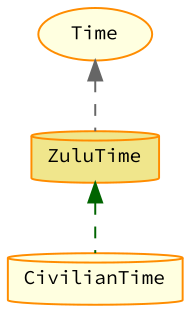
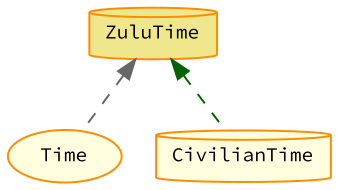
edge "ZuluTime" -> "Time": reversed
